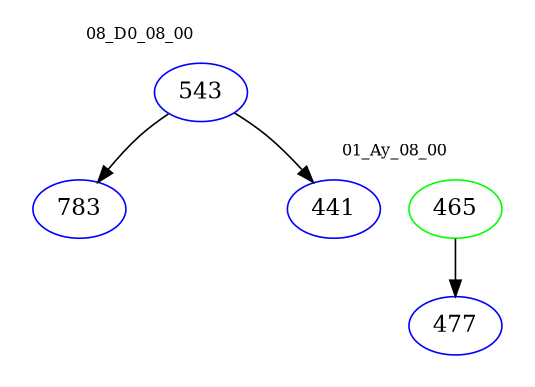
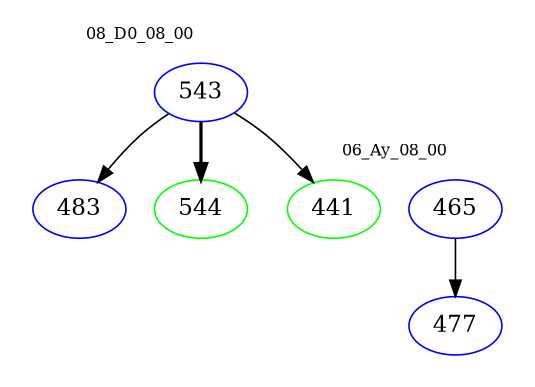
cluster "01_Ay_08_00": label "01_Ay_08_00" -> "06_Ay_08_00"
node "783": label "783" -> "483"
node "544": added
node "441": color blue -> green
node "465": color green -> blue
